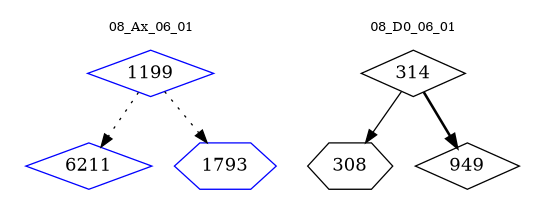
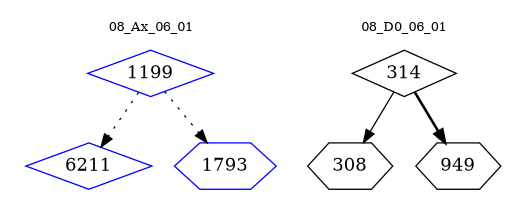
node "949": shape diamond -> hexagon
